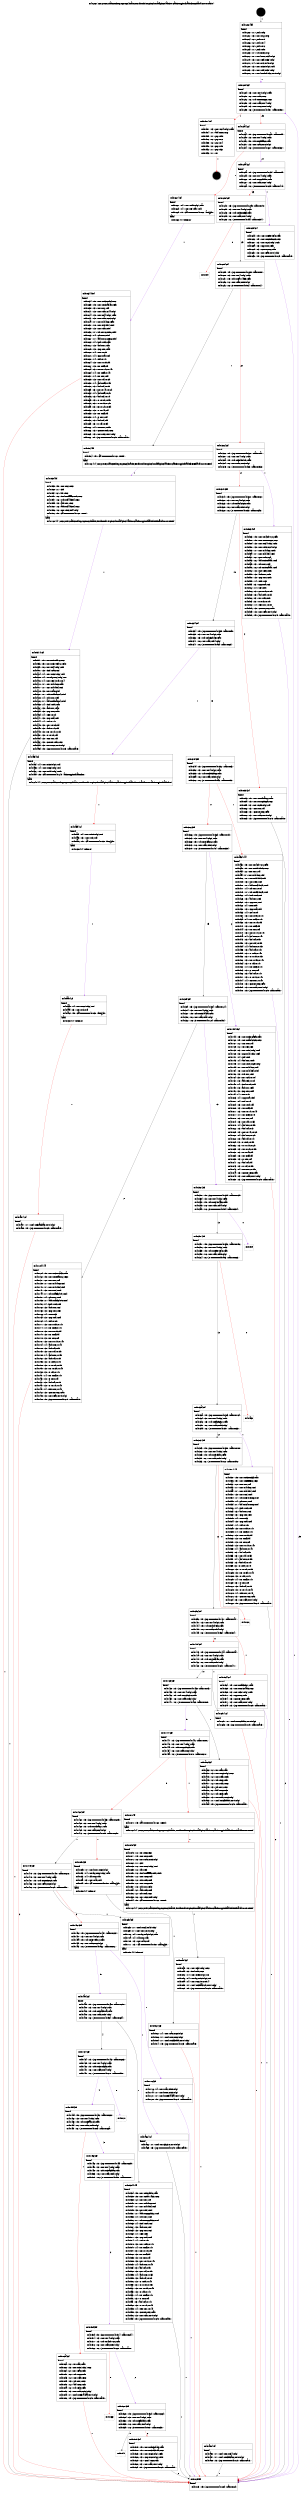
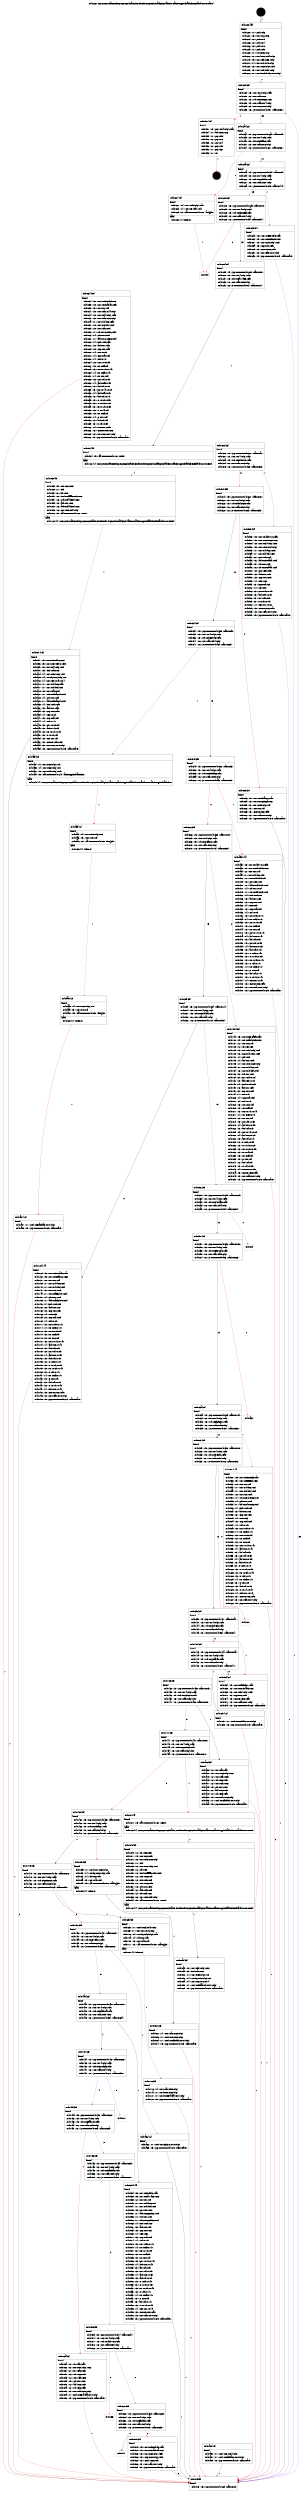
edge "0x401627 [13]" -> "0x401634 [157]": now "0x401627 [13]" -> "0x401bf4"
edge "0x4012e9 [25]" -> "0x401302 [25]": removed, label "22"
edge "0x401415 [25]" -> "0x40142e [25]": now "0x401415 [25]" -> "0x401564 [27]"
